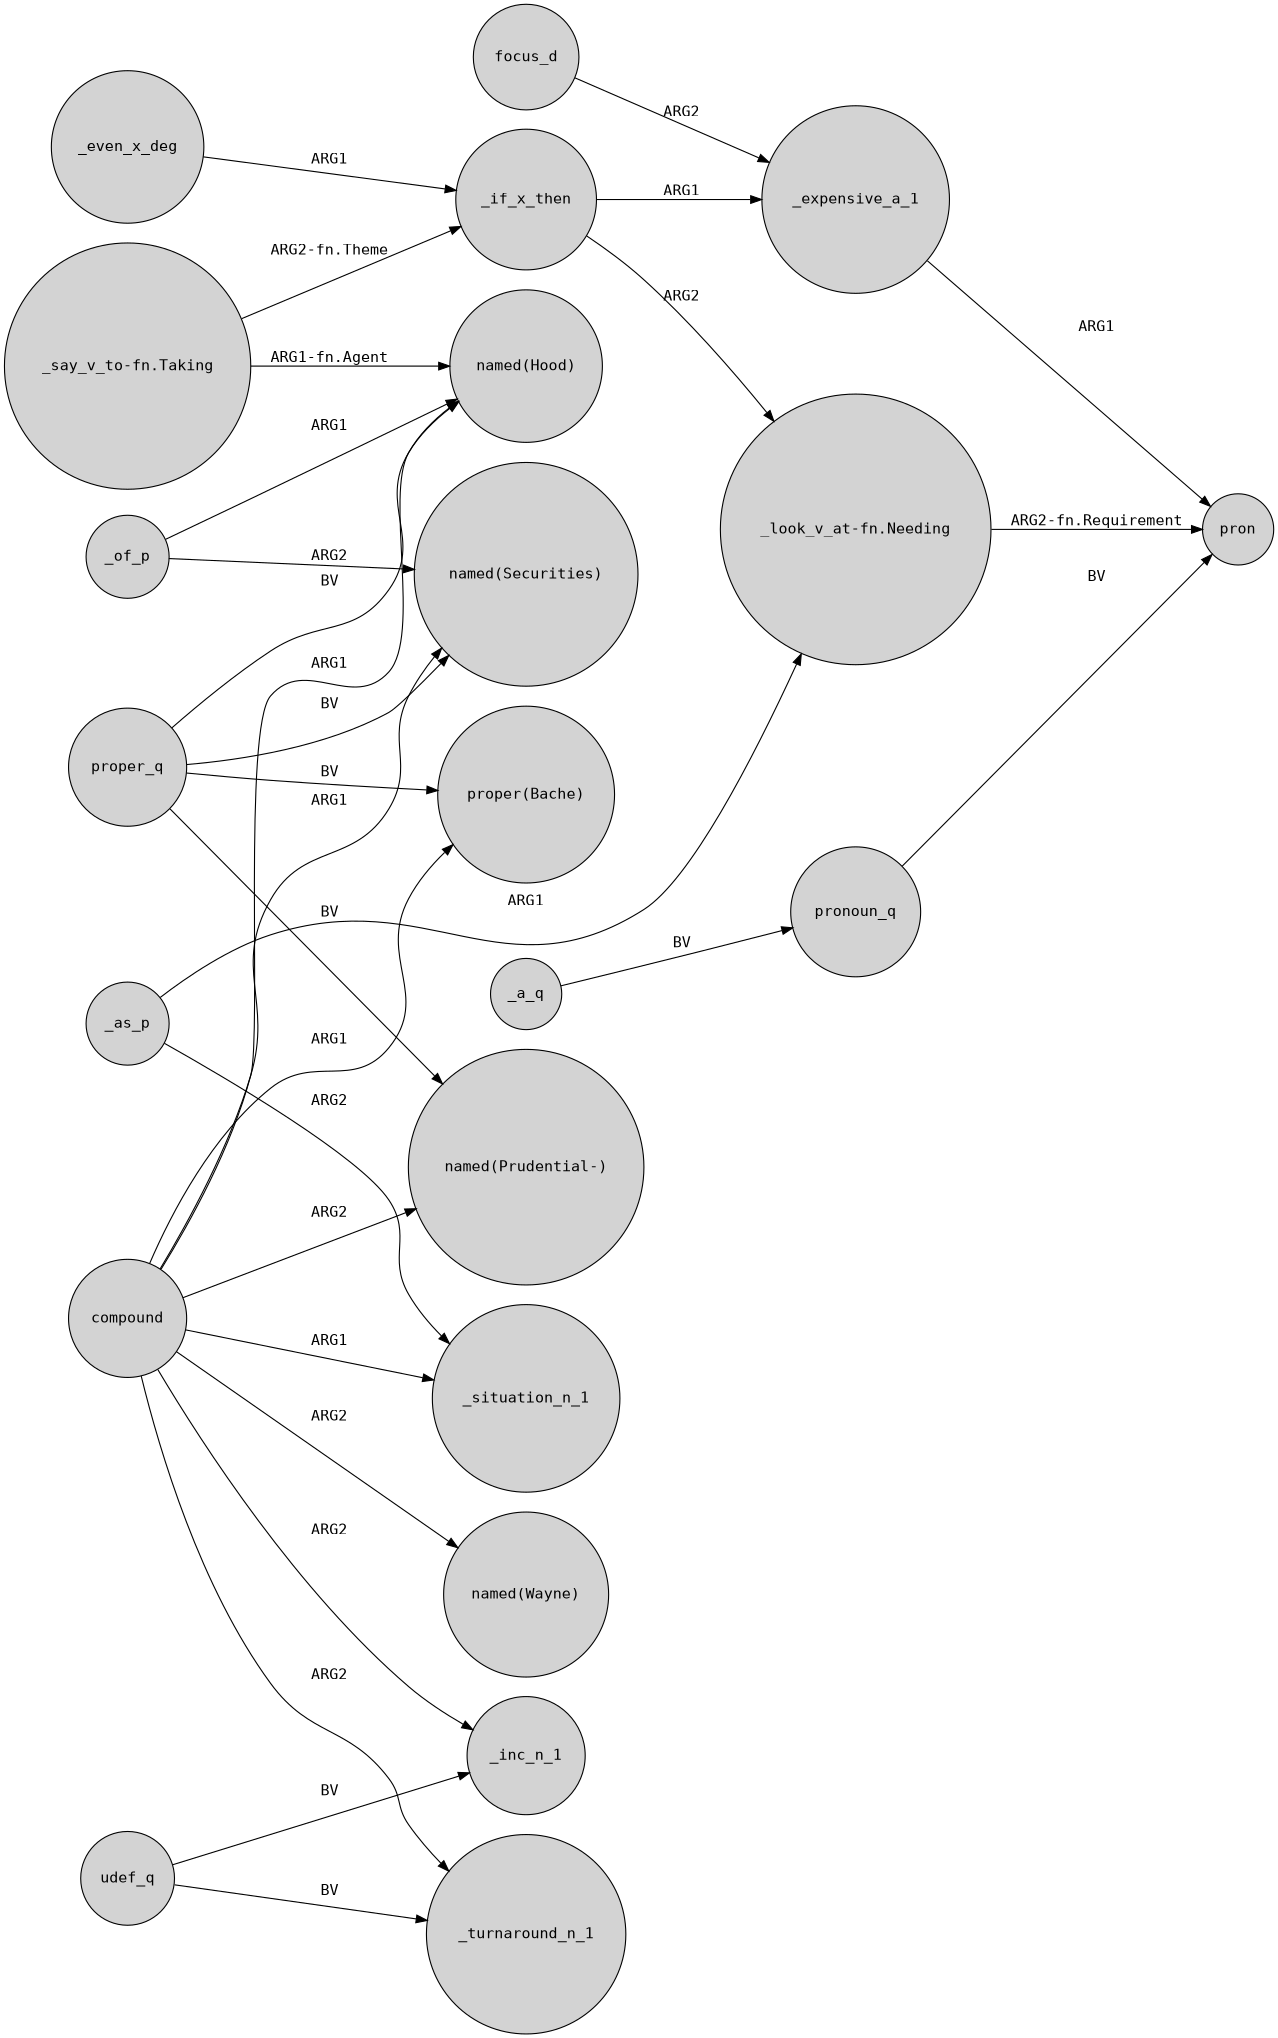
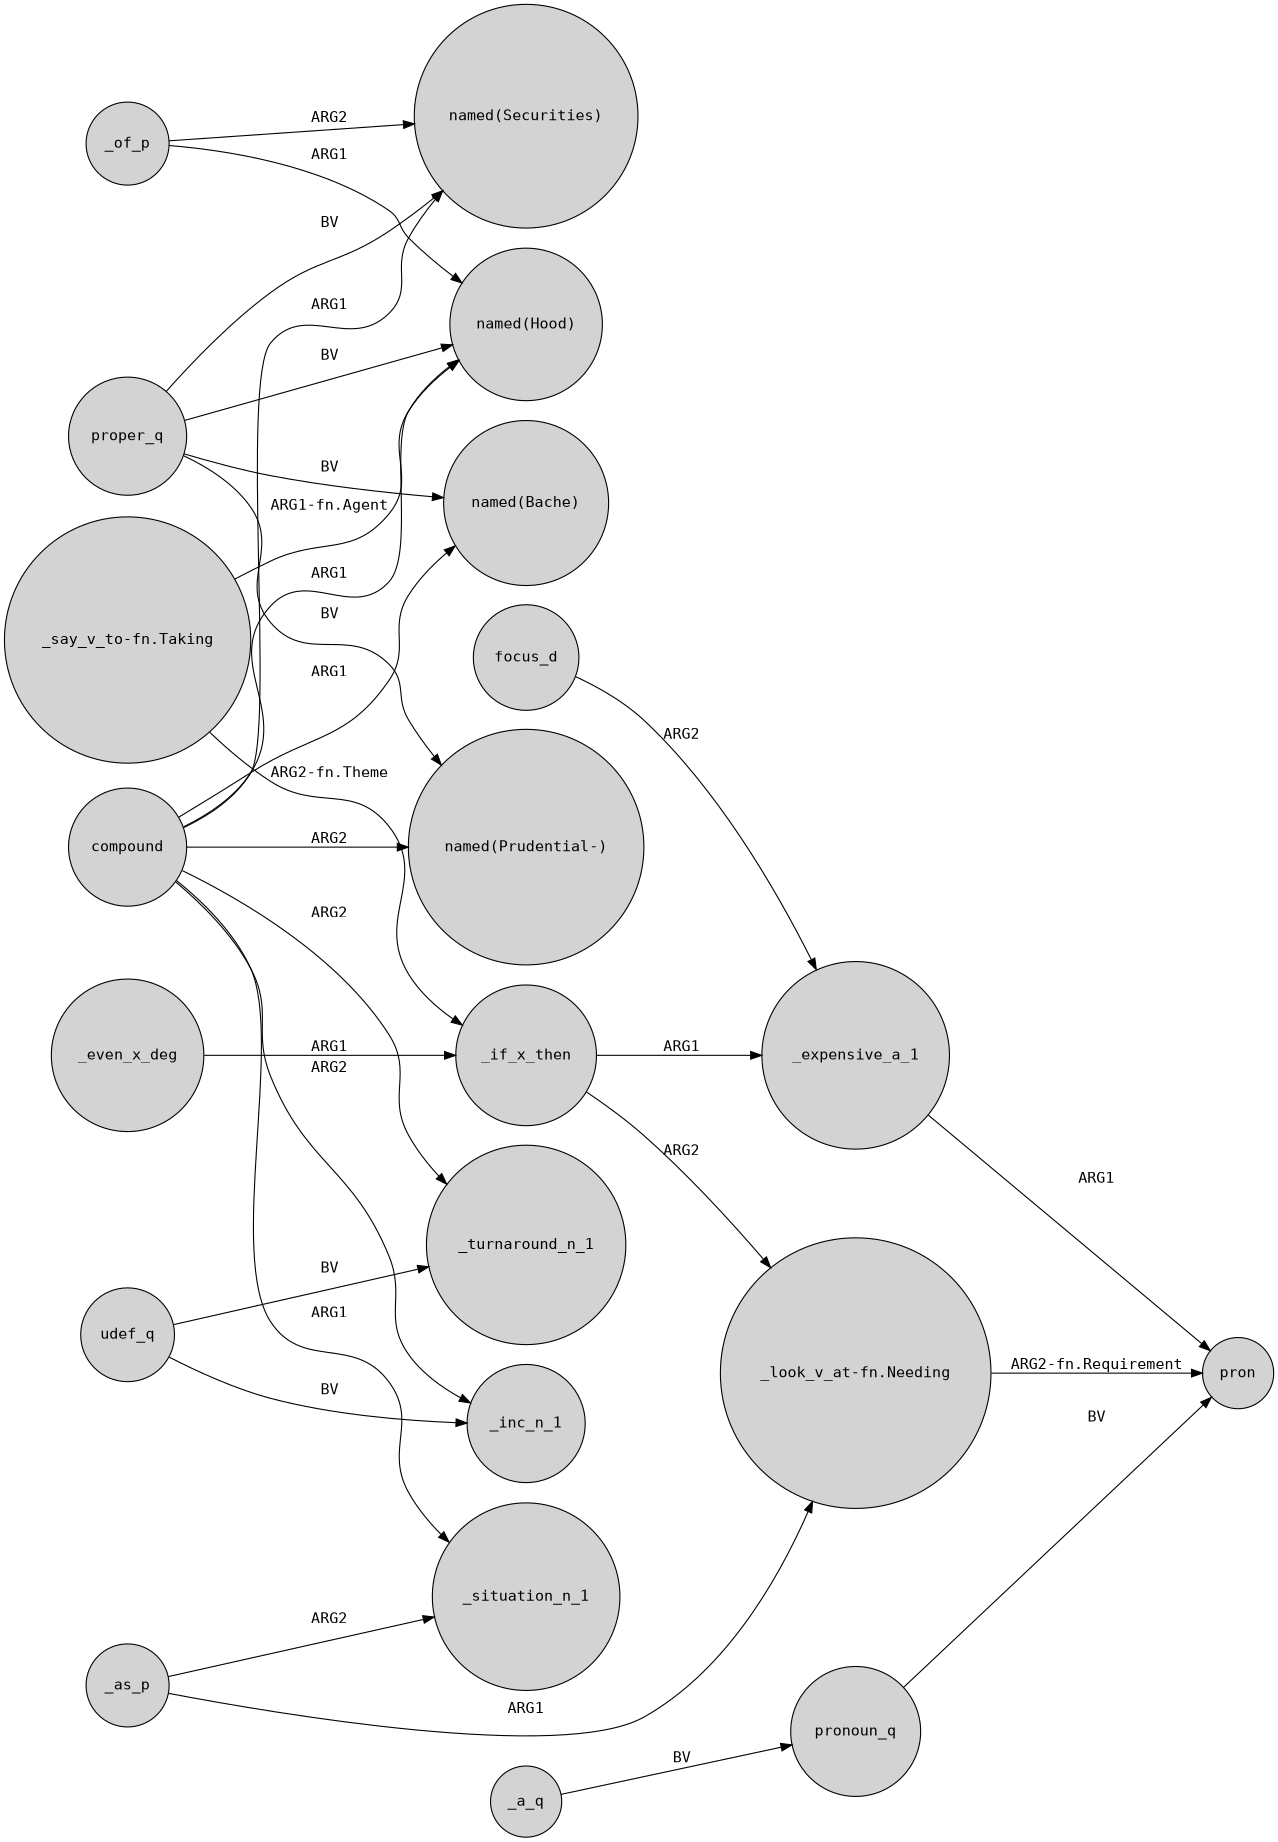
node "proper(Bache)": label "proper(Bache)" -> "named(Bache)"
node "named(Wayne)": removed
